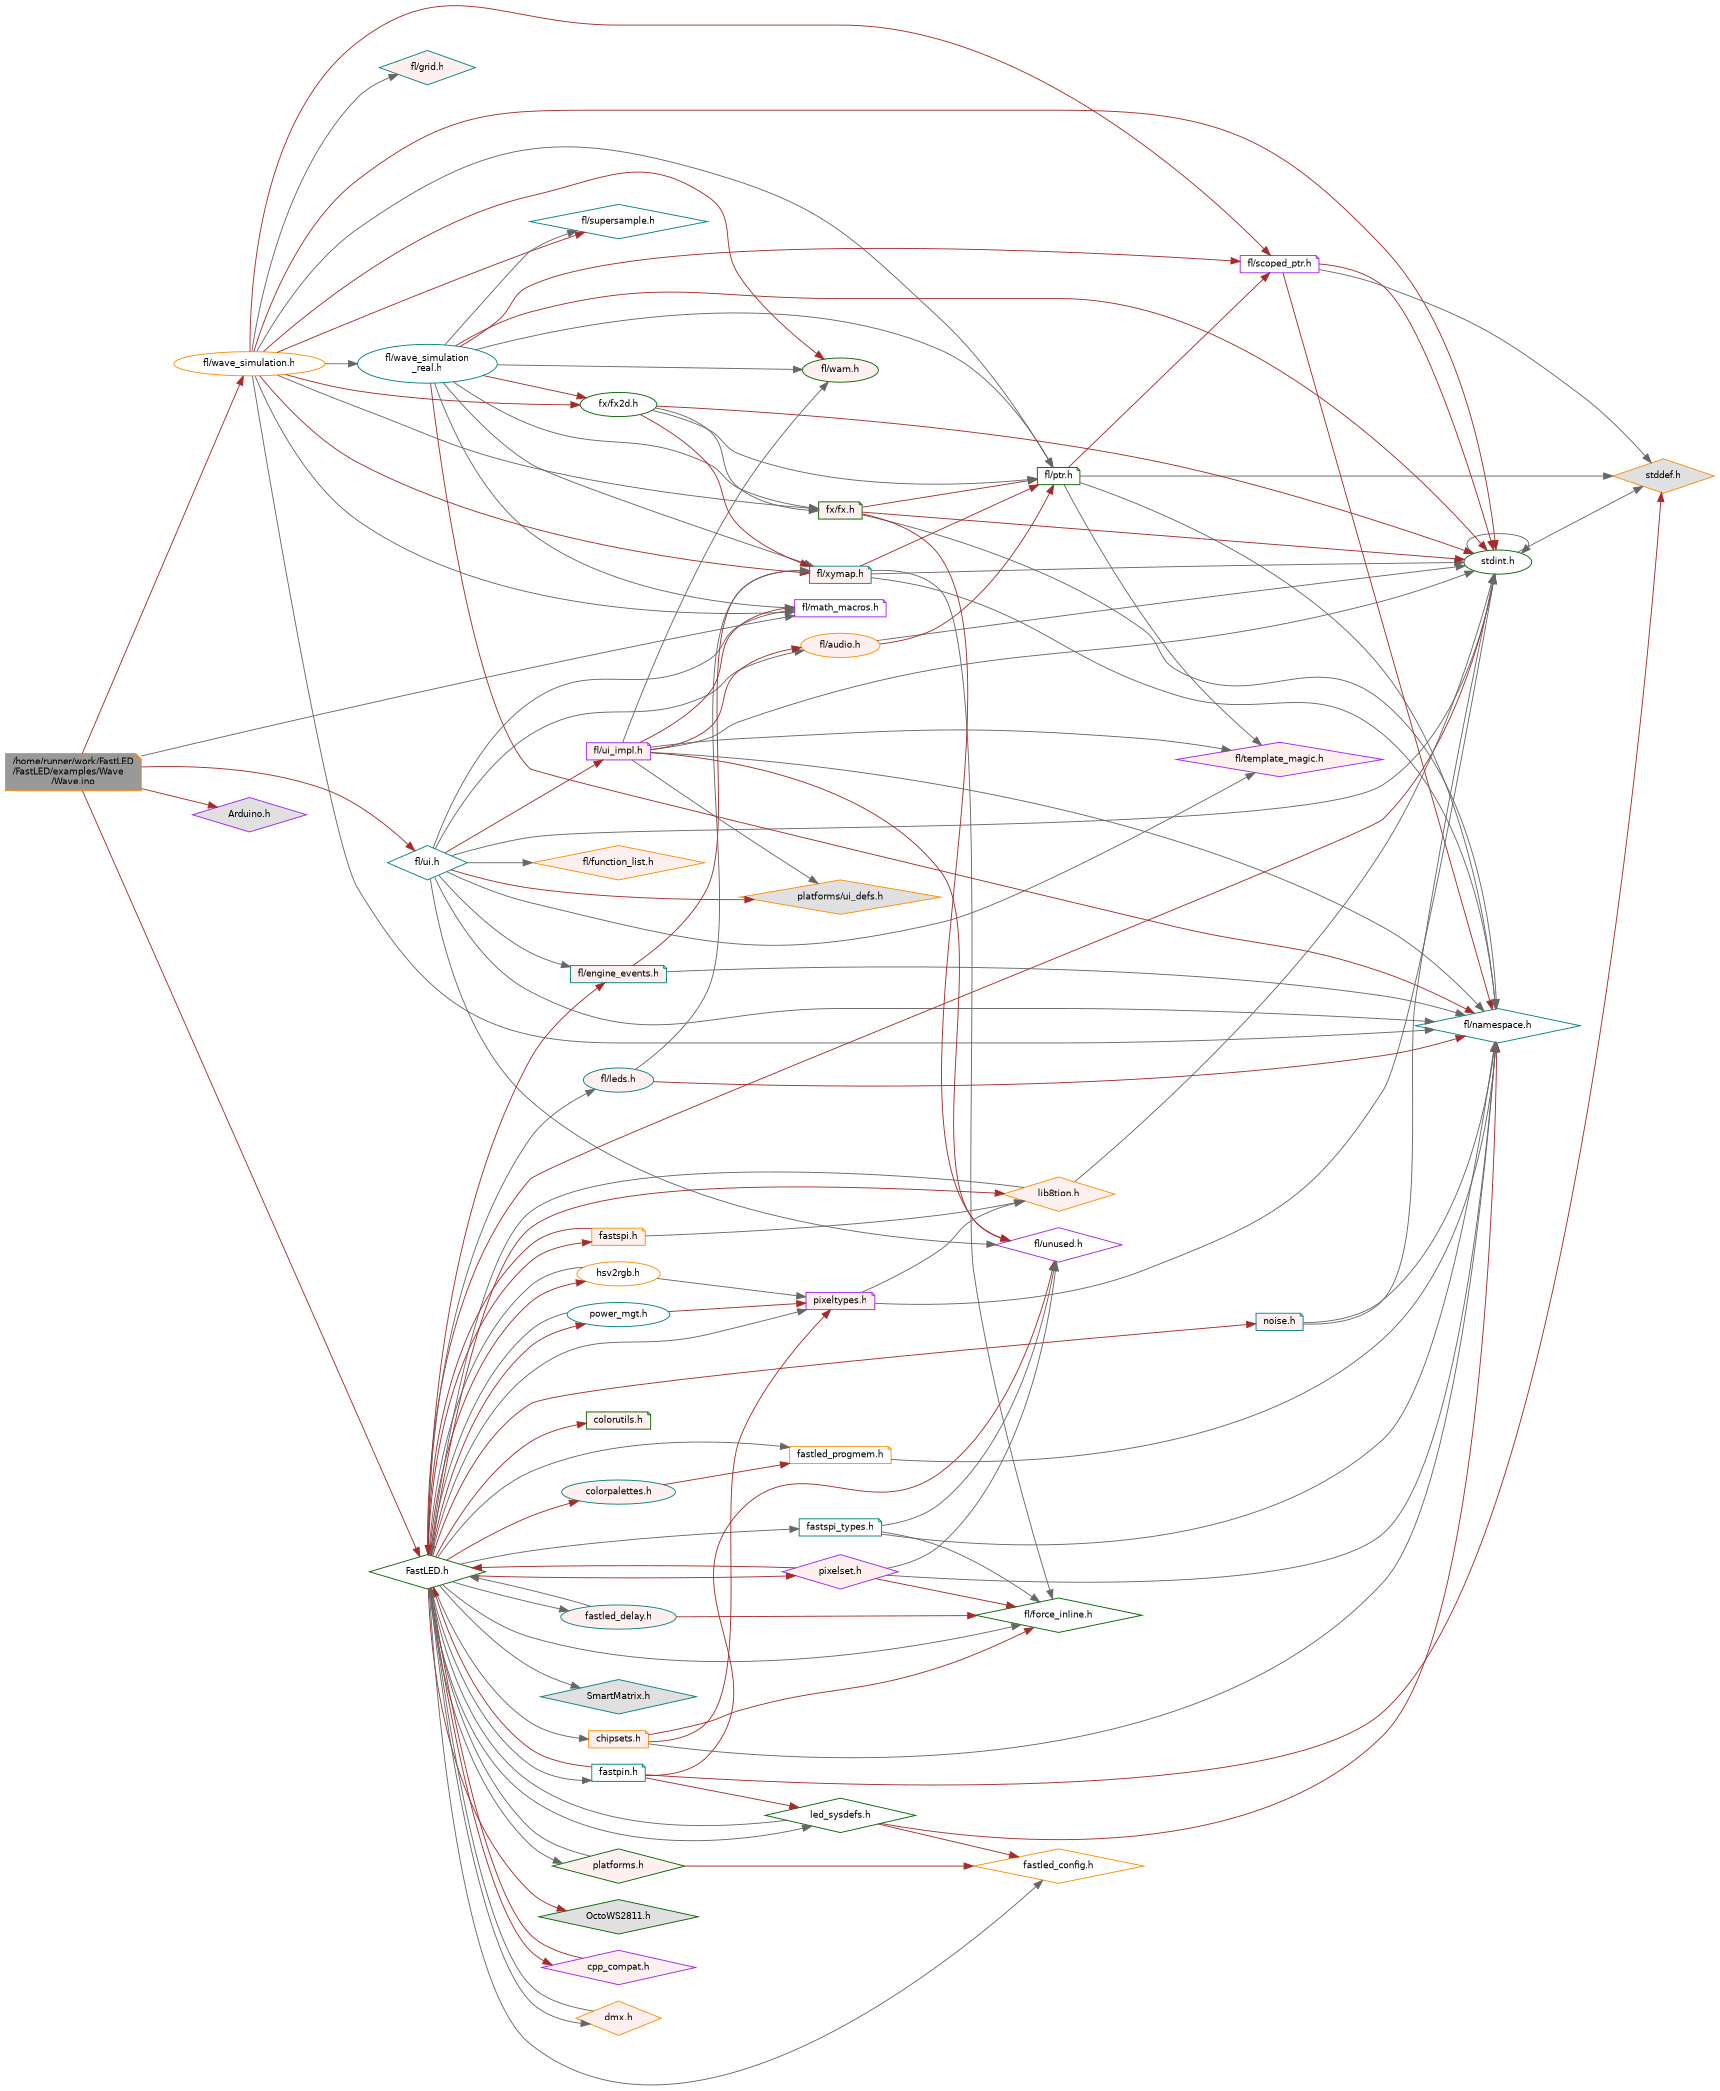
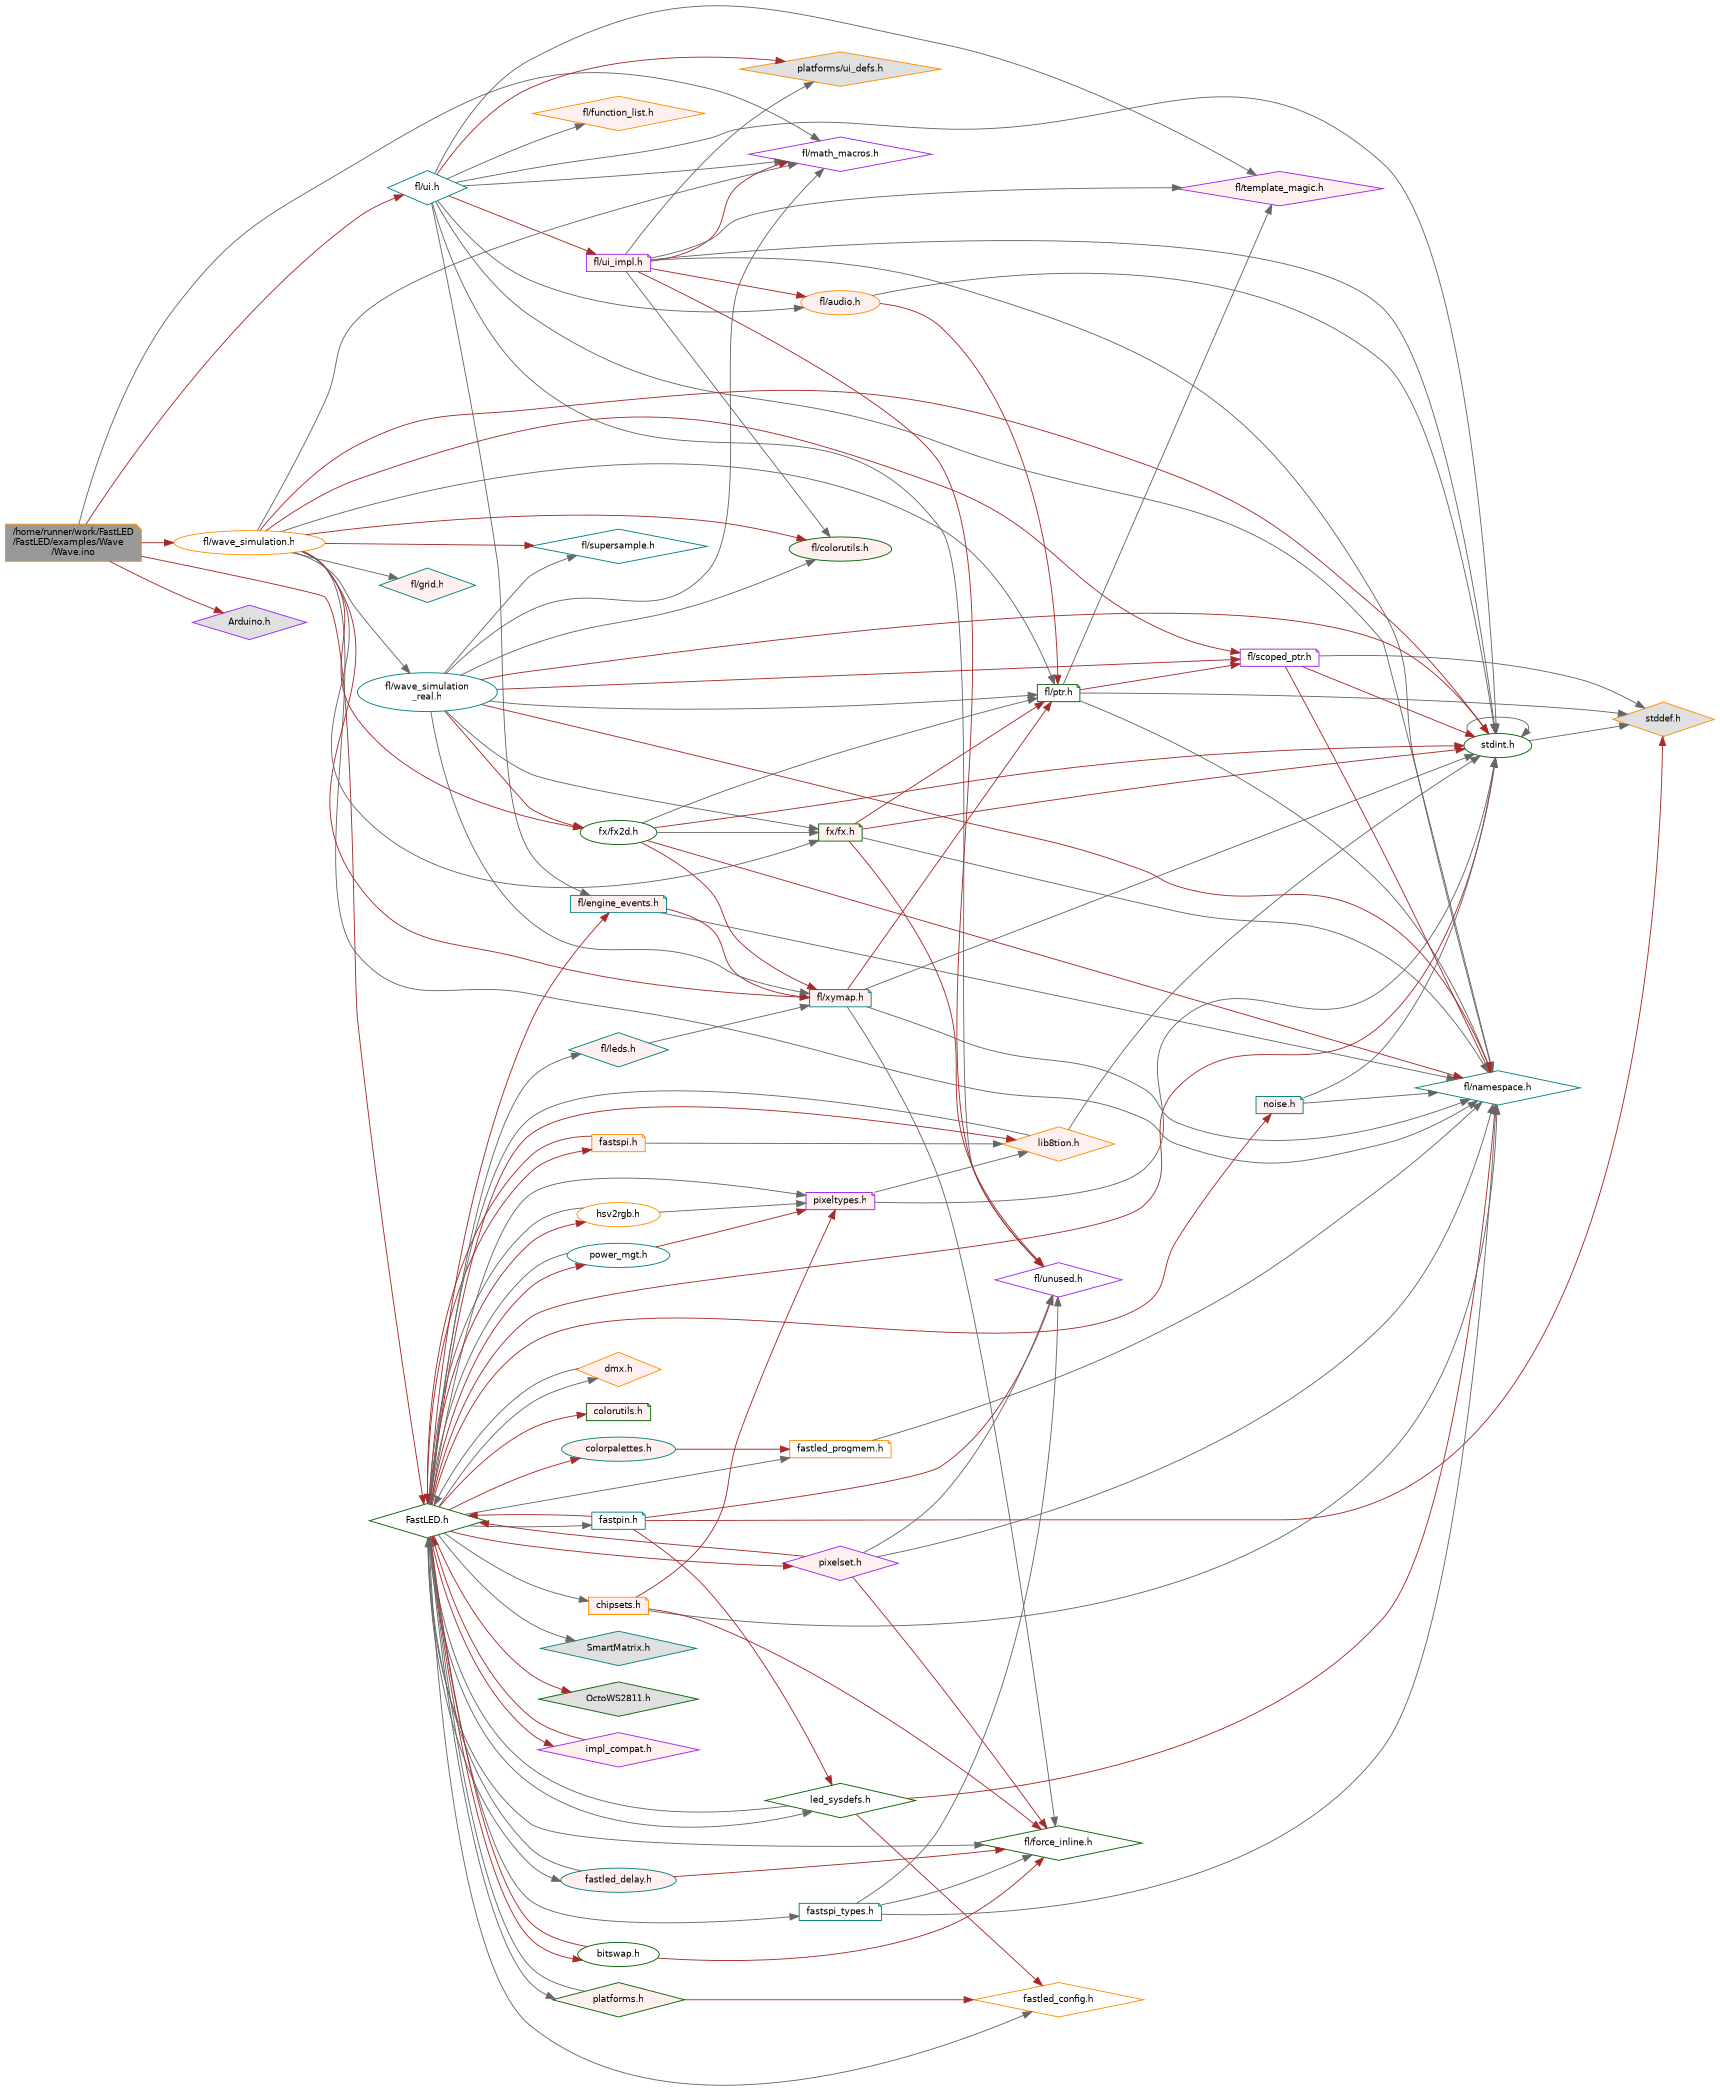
node "fl/warn.h": label "fl/warn.h" -> "fl/colorutils.h"
node "fl/math_macros.h": shape note -> diamond
node "fl/leds.h": shape ellipse -> diamond
edge "fl/leds.h" -> "fl/namespace.h": now "fx/fx2d.h" -> "fl/namespace.h"
node "bitswap.h": added
node "cpp_compat.h": label "cpp_compat.h" -> "impl_compat.h"
